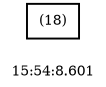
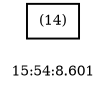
node "(18)": label "(18)" -> "(14)"
